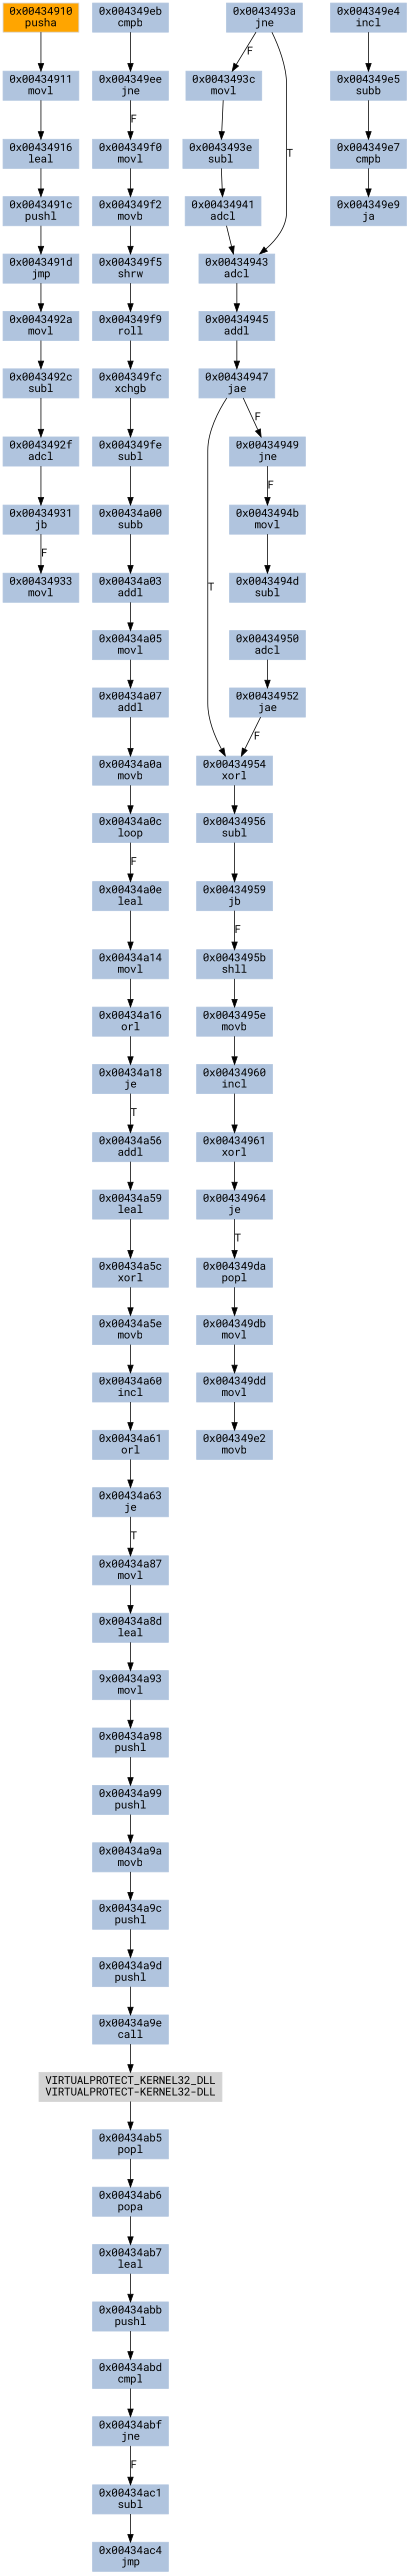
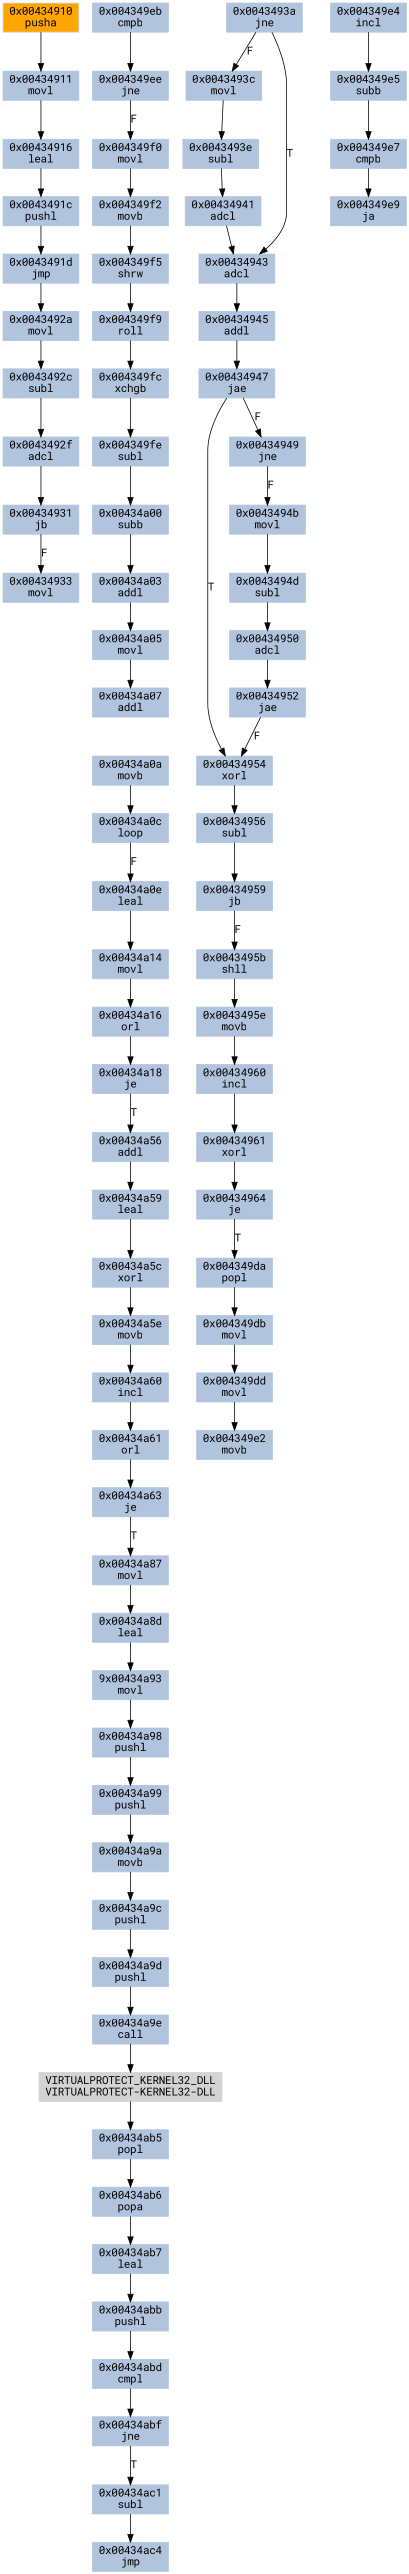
edge "0x0043494d subl" -> "0x00434950 adcl": added
edge "0x00434a07 addl" -> "0x00434a0a movb": removed
edge "0x00434abf jne" -> "0x00434ac1 subl": label "F" -> "T"
